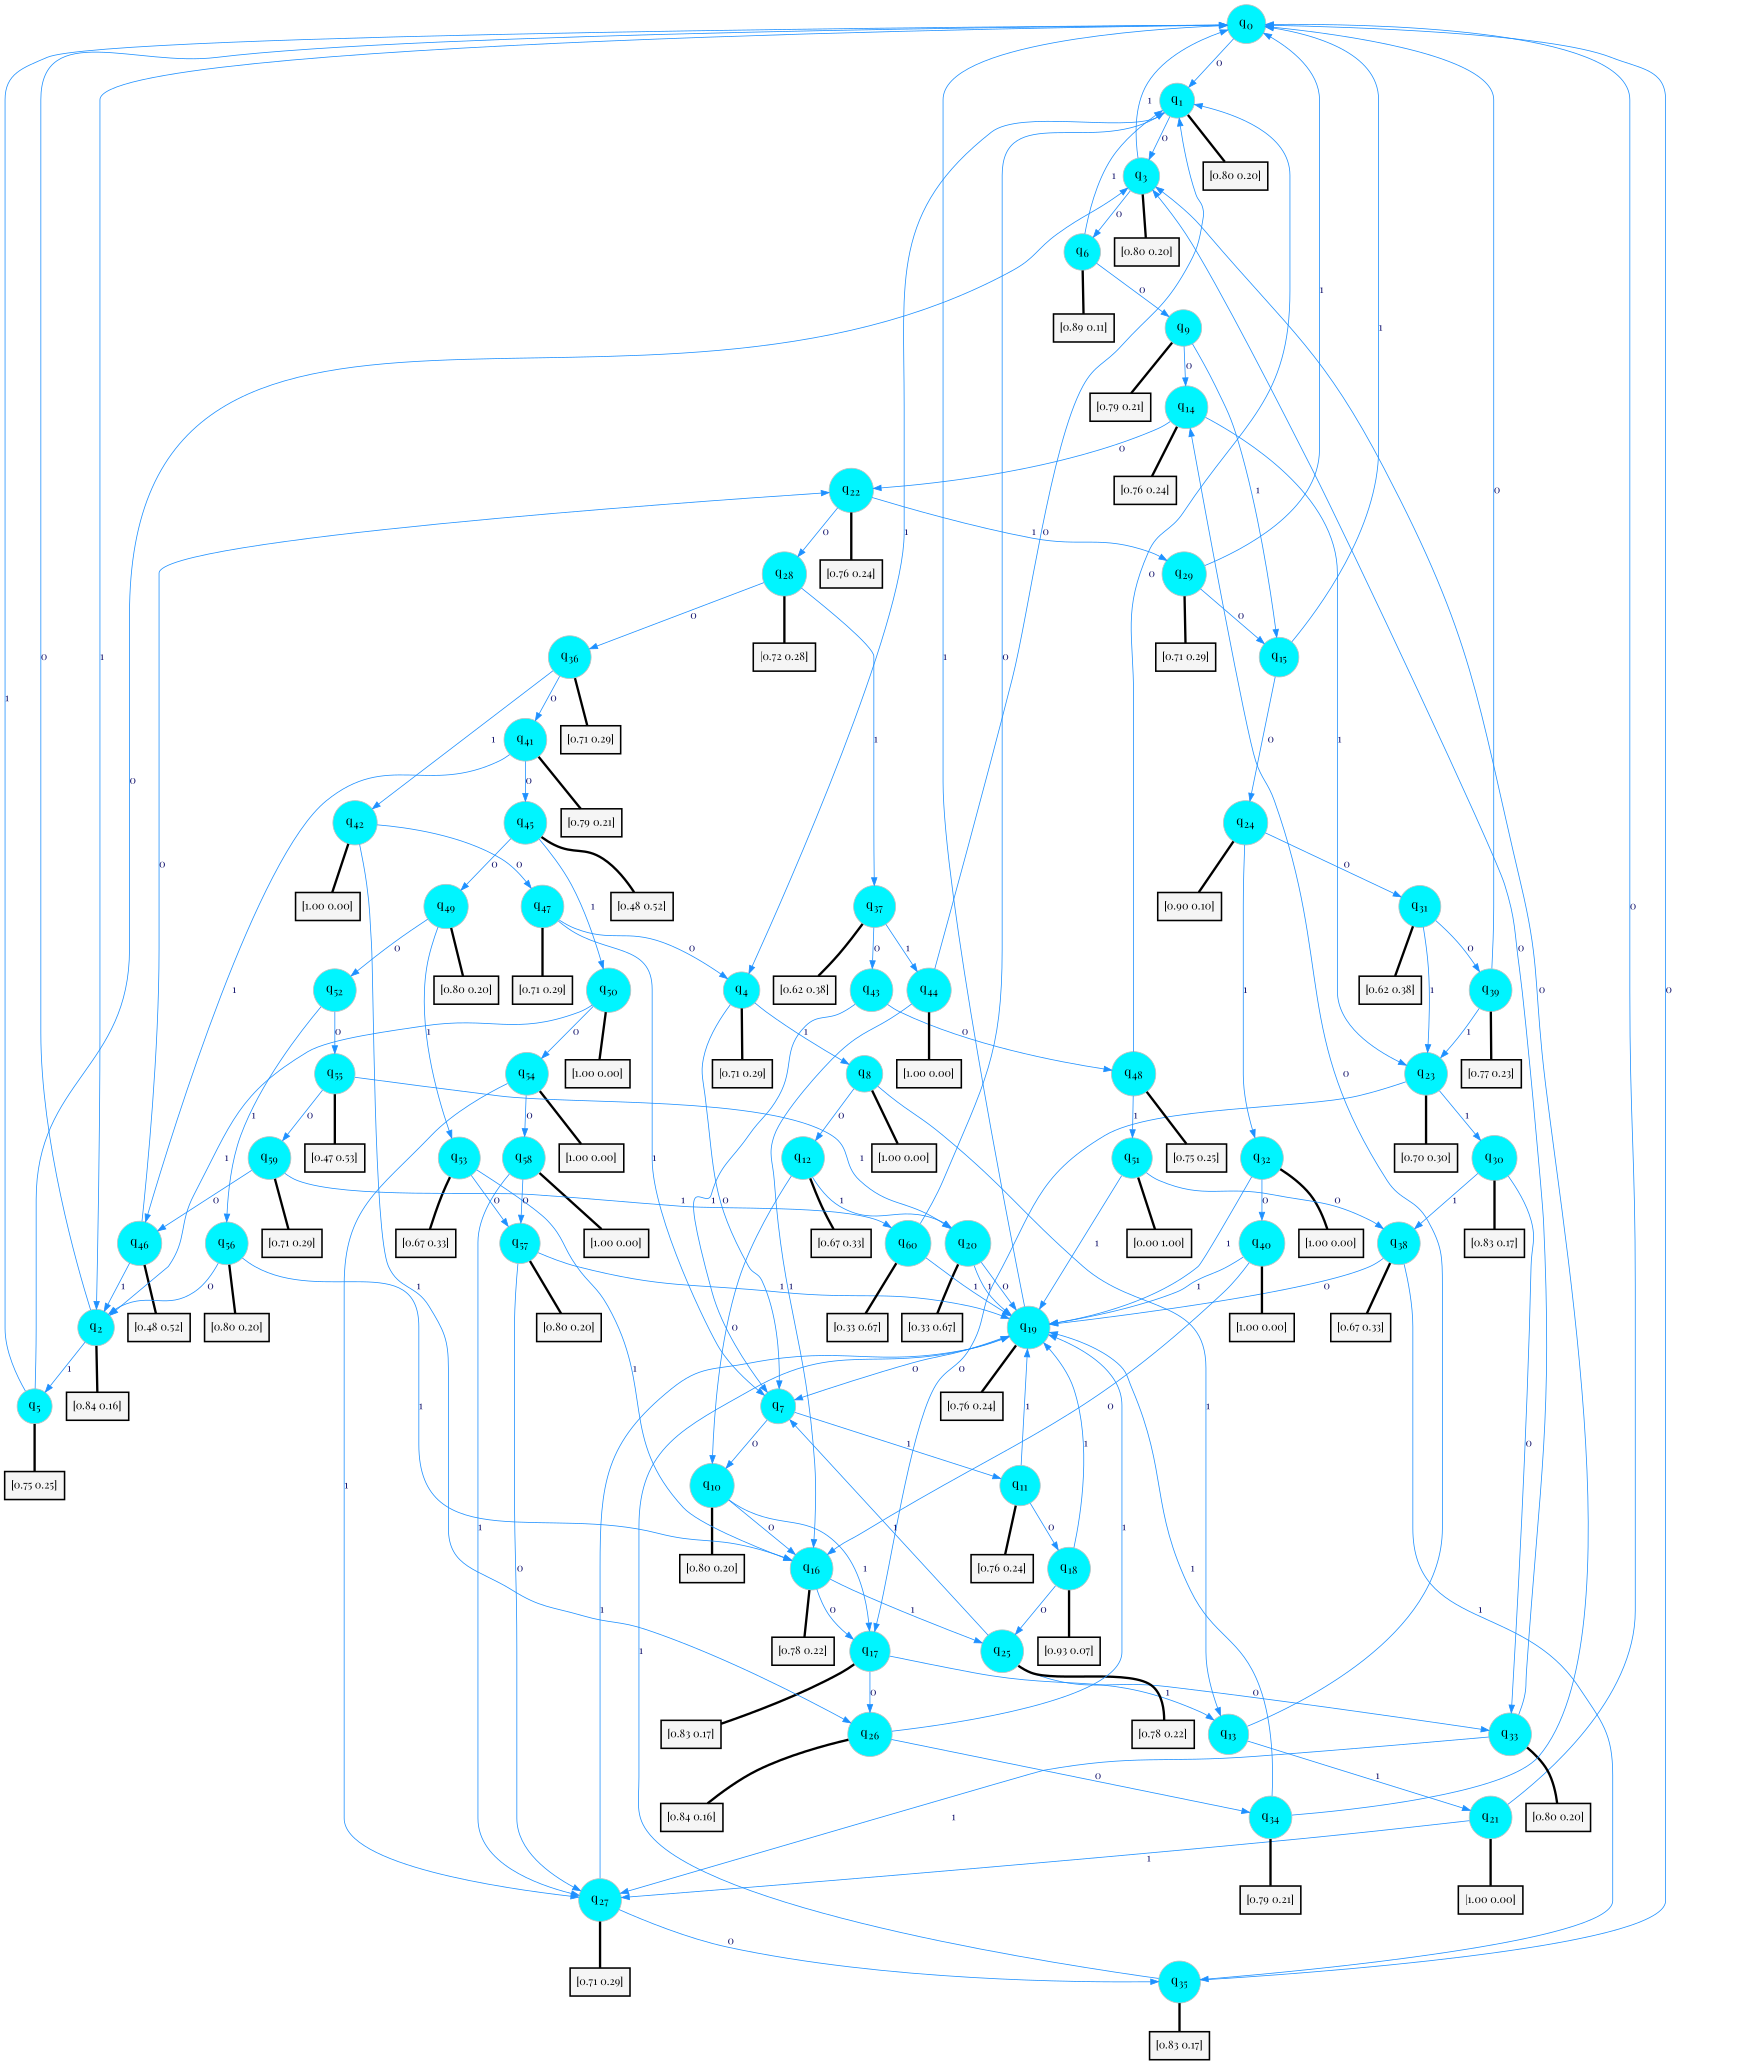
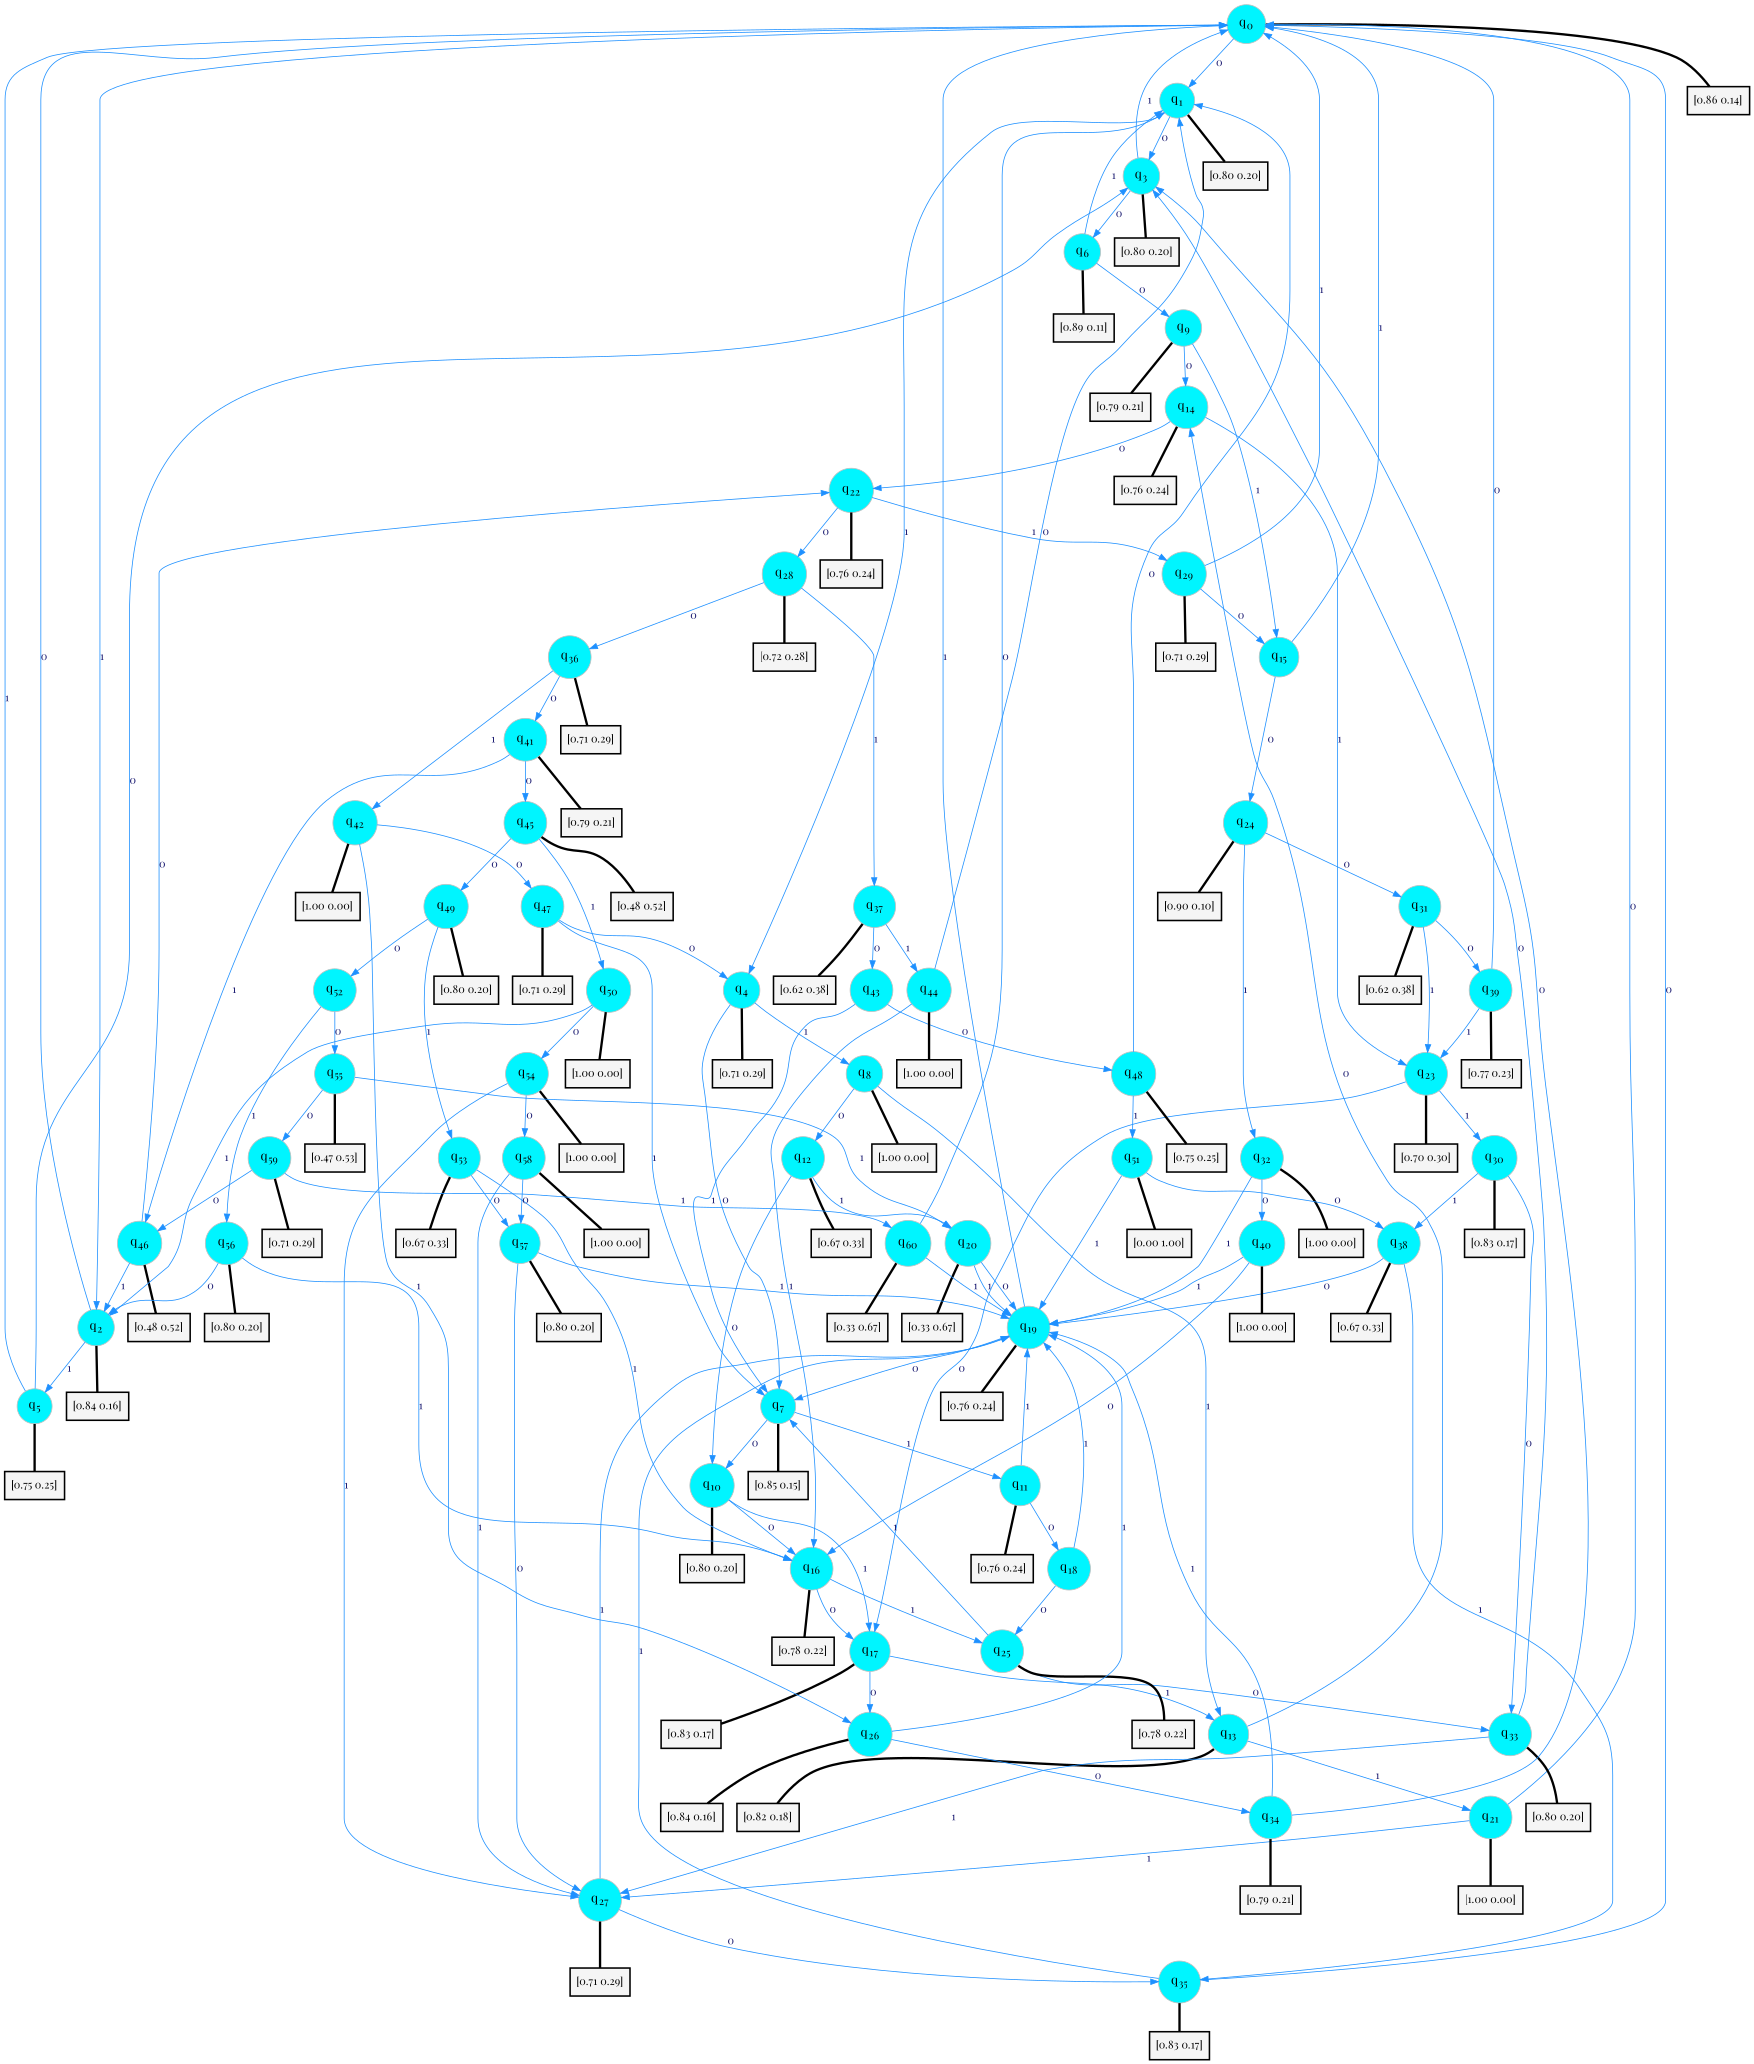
node "[0.86 0.14]": added
node "[0.85 0.15]": added
node "[0.93 0.07]": removed
node "[0.82 0.18]": added
